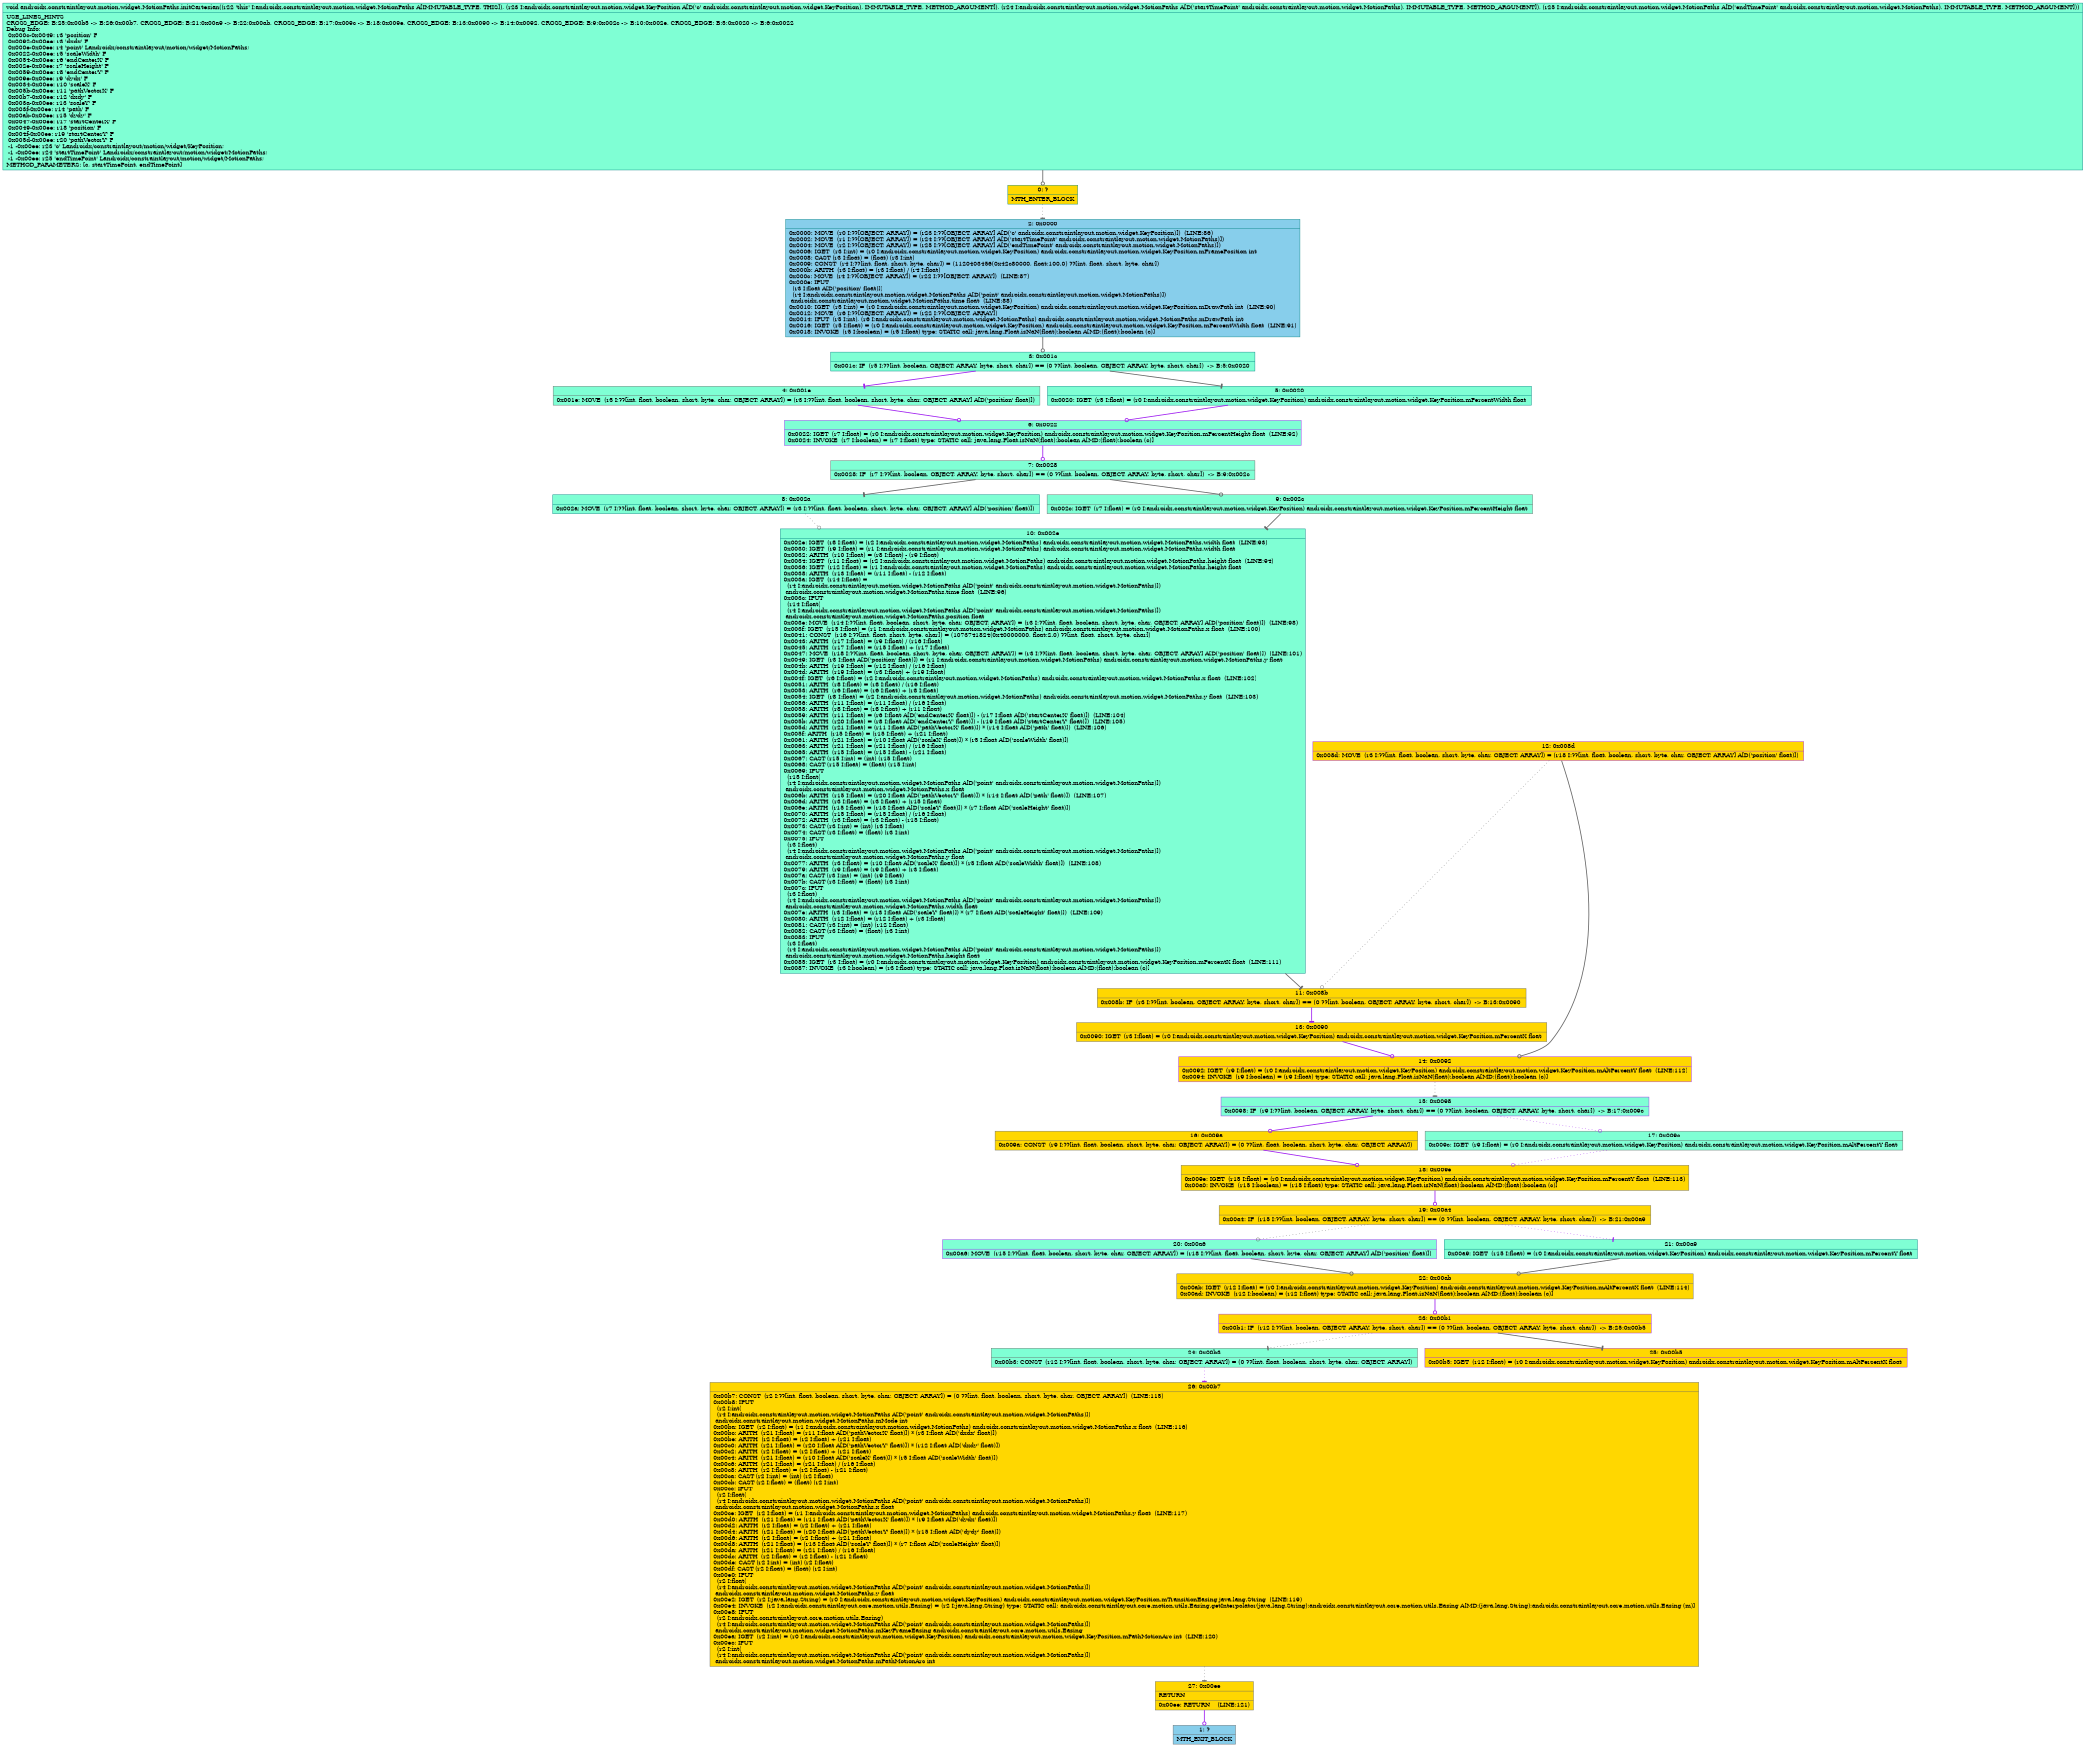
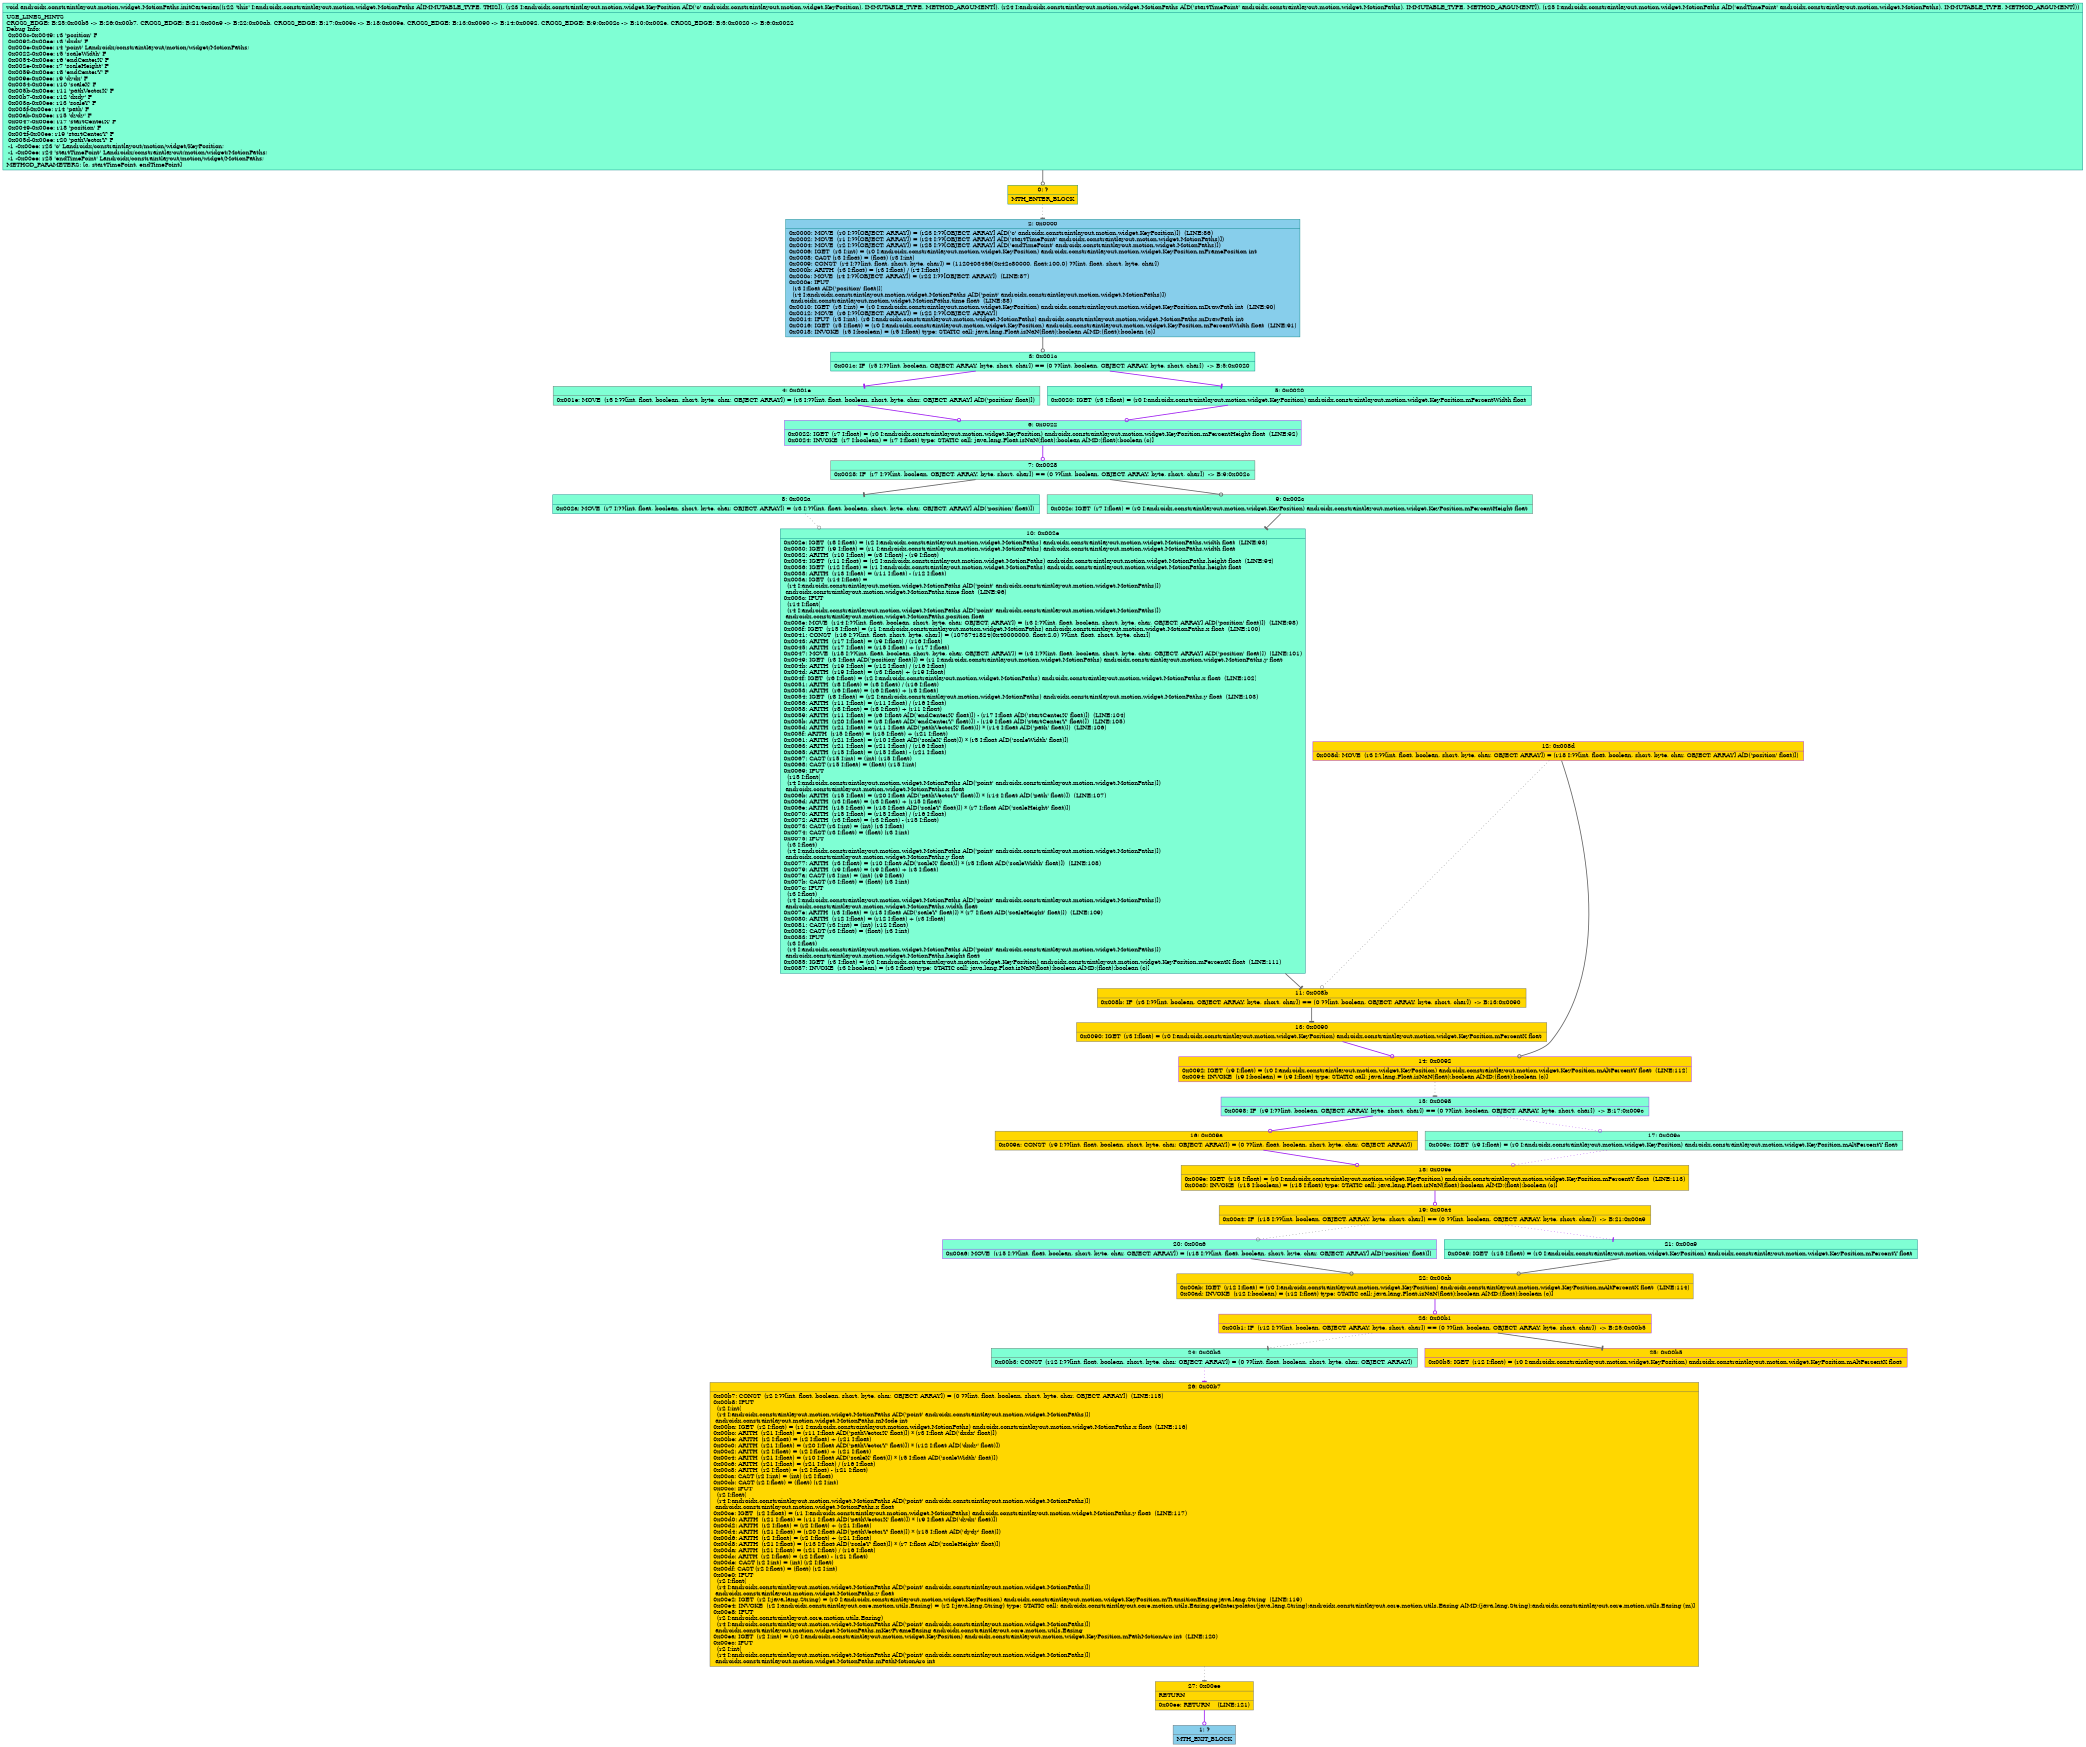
edge "3: 0x001c" -> "5: 0x0020": color gray40 -> purple
edge "11: 0x008b" -> "13: 0x0090": color purple -> gray40
